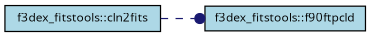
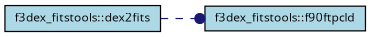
node "f3dex_fitstools::cln2fits": label "f3dex_fitstools::cln2fits" -> "f3dex_fitstools::dex2fits"
